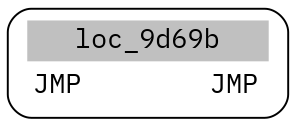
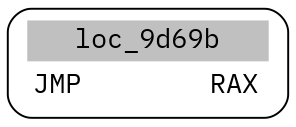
node "loc_9d69b": text "JMP        JMP" -> "JMP        RAX"
